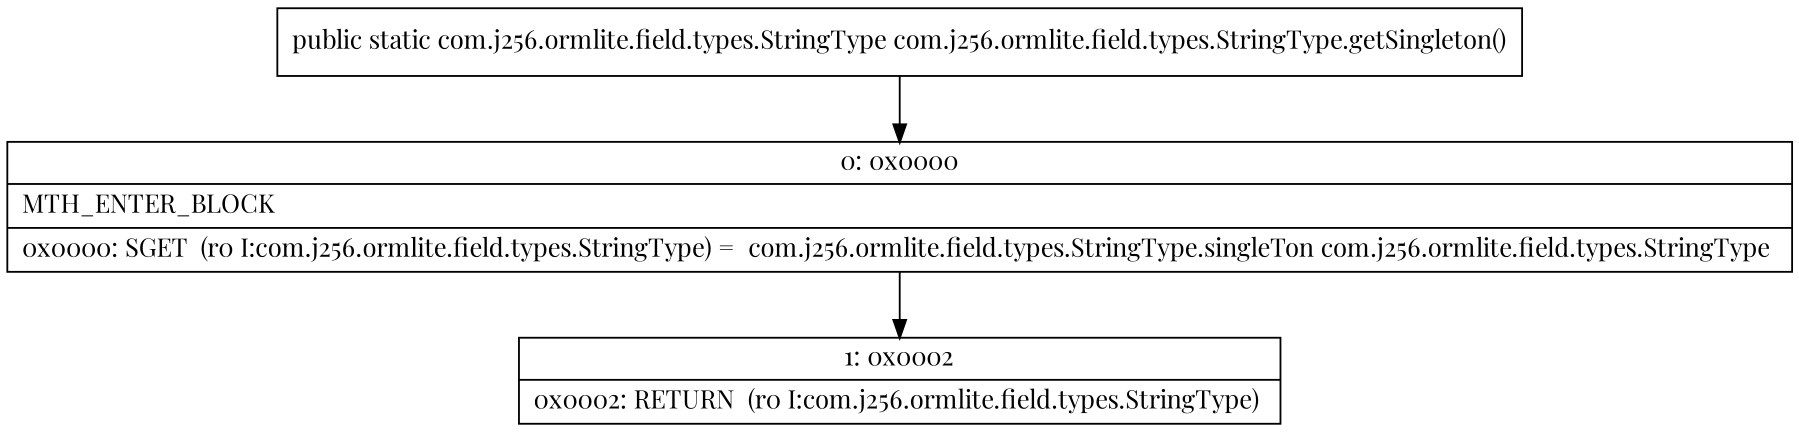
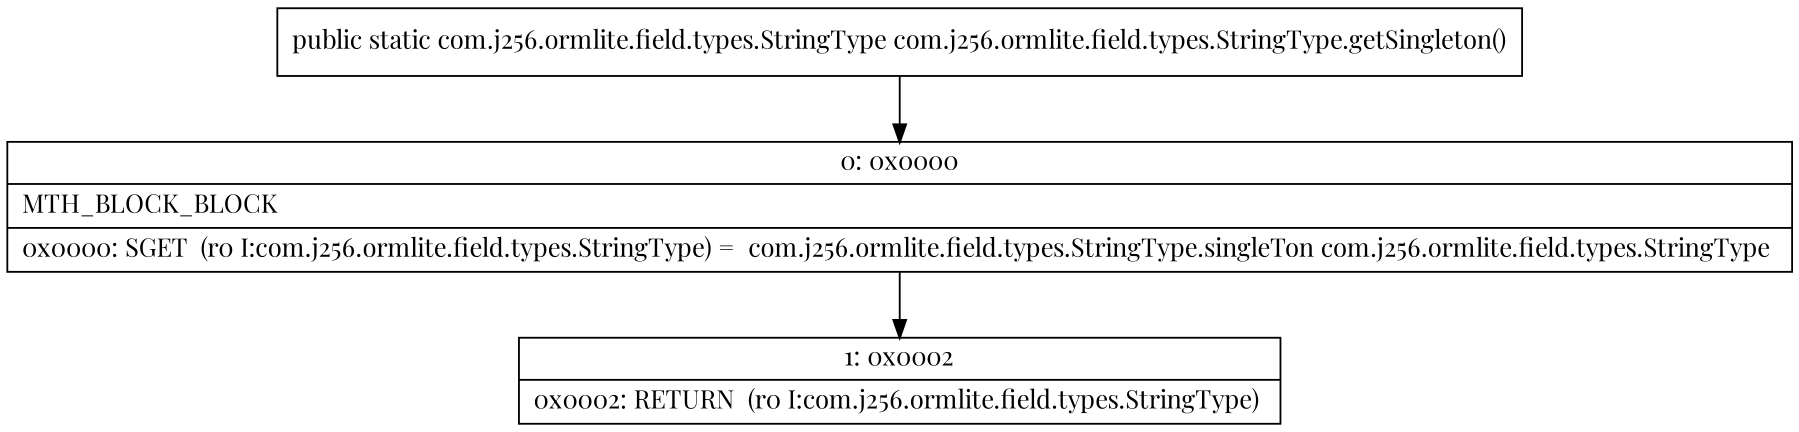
node "0: 0x0000": text "MTH_ENTER_BLOCK" -> "MTH_BLOCK_BLOCK"
